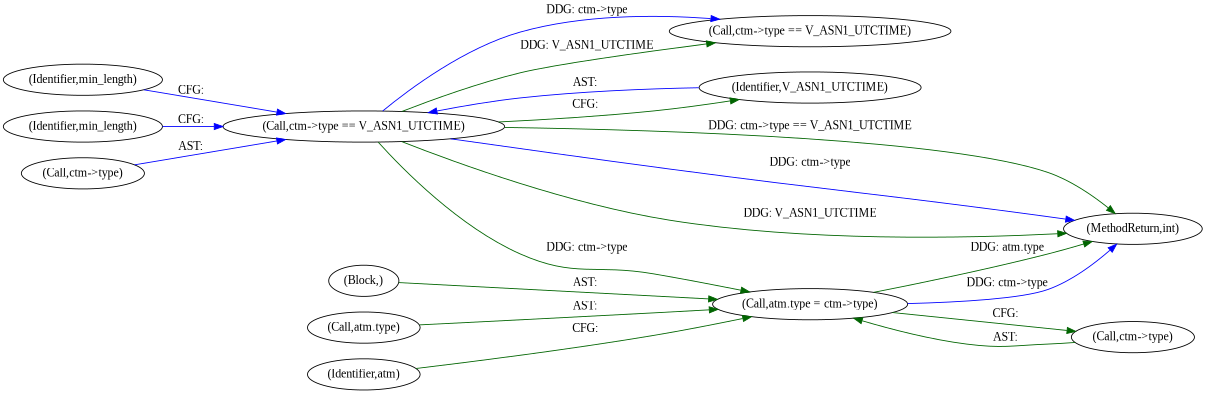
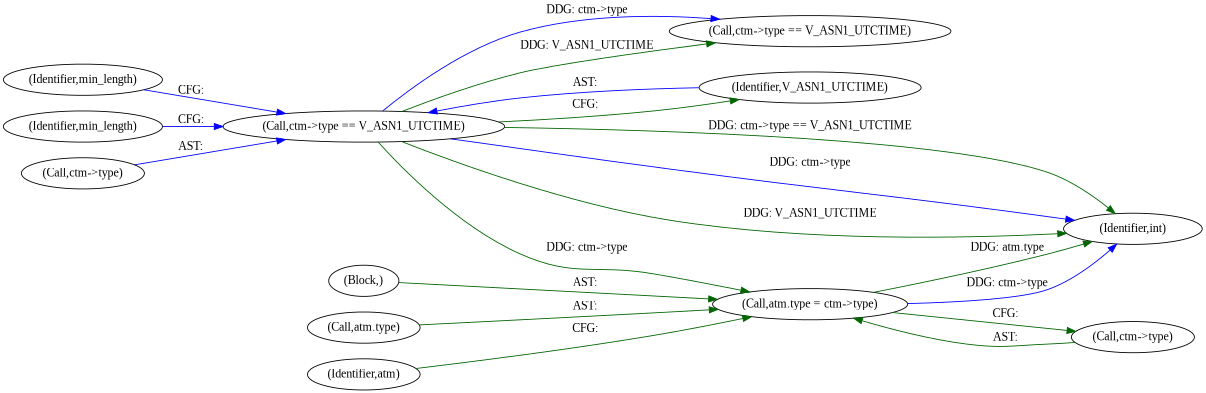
node "(MethodReturn,int)": label "(MethodReturn,int)" -> "(Identifier,int)"
